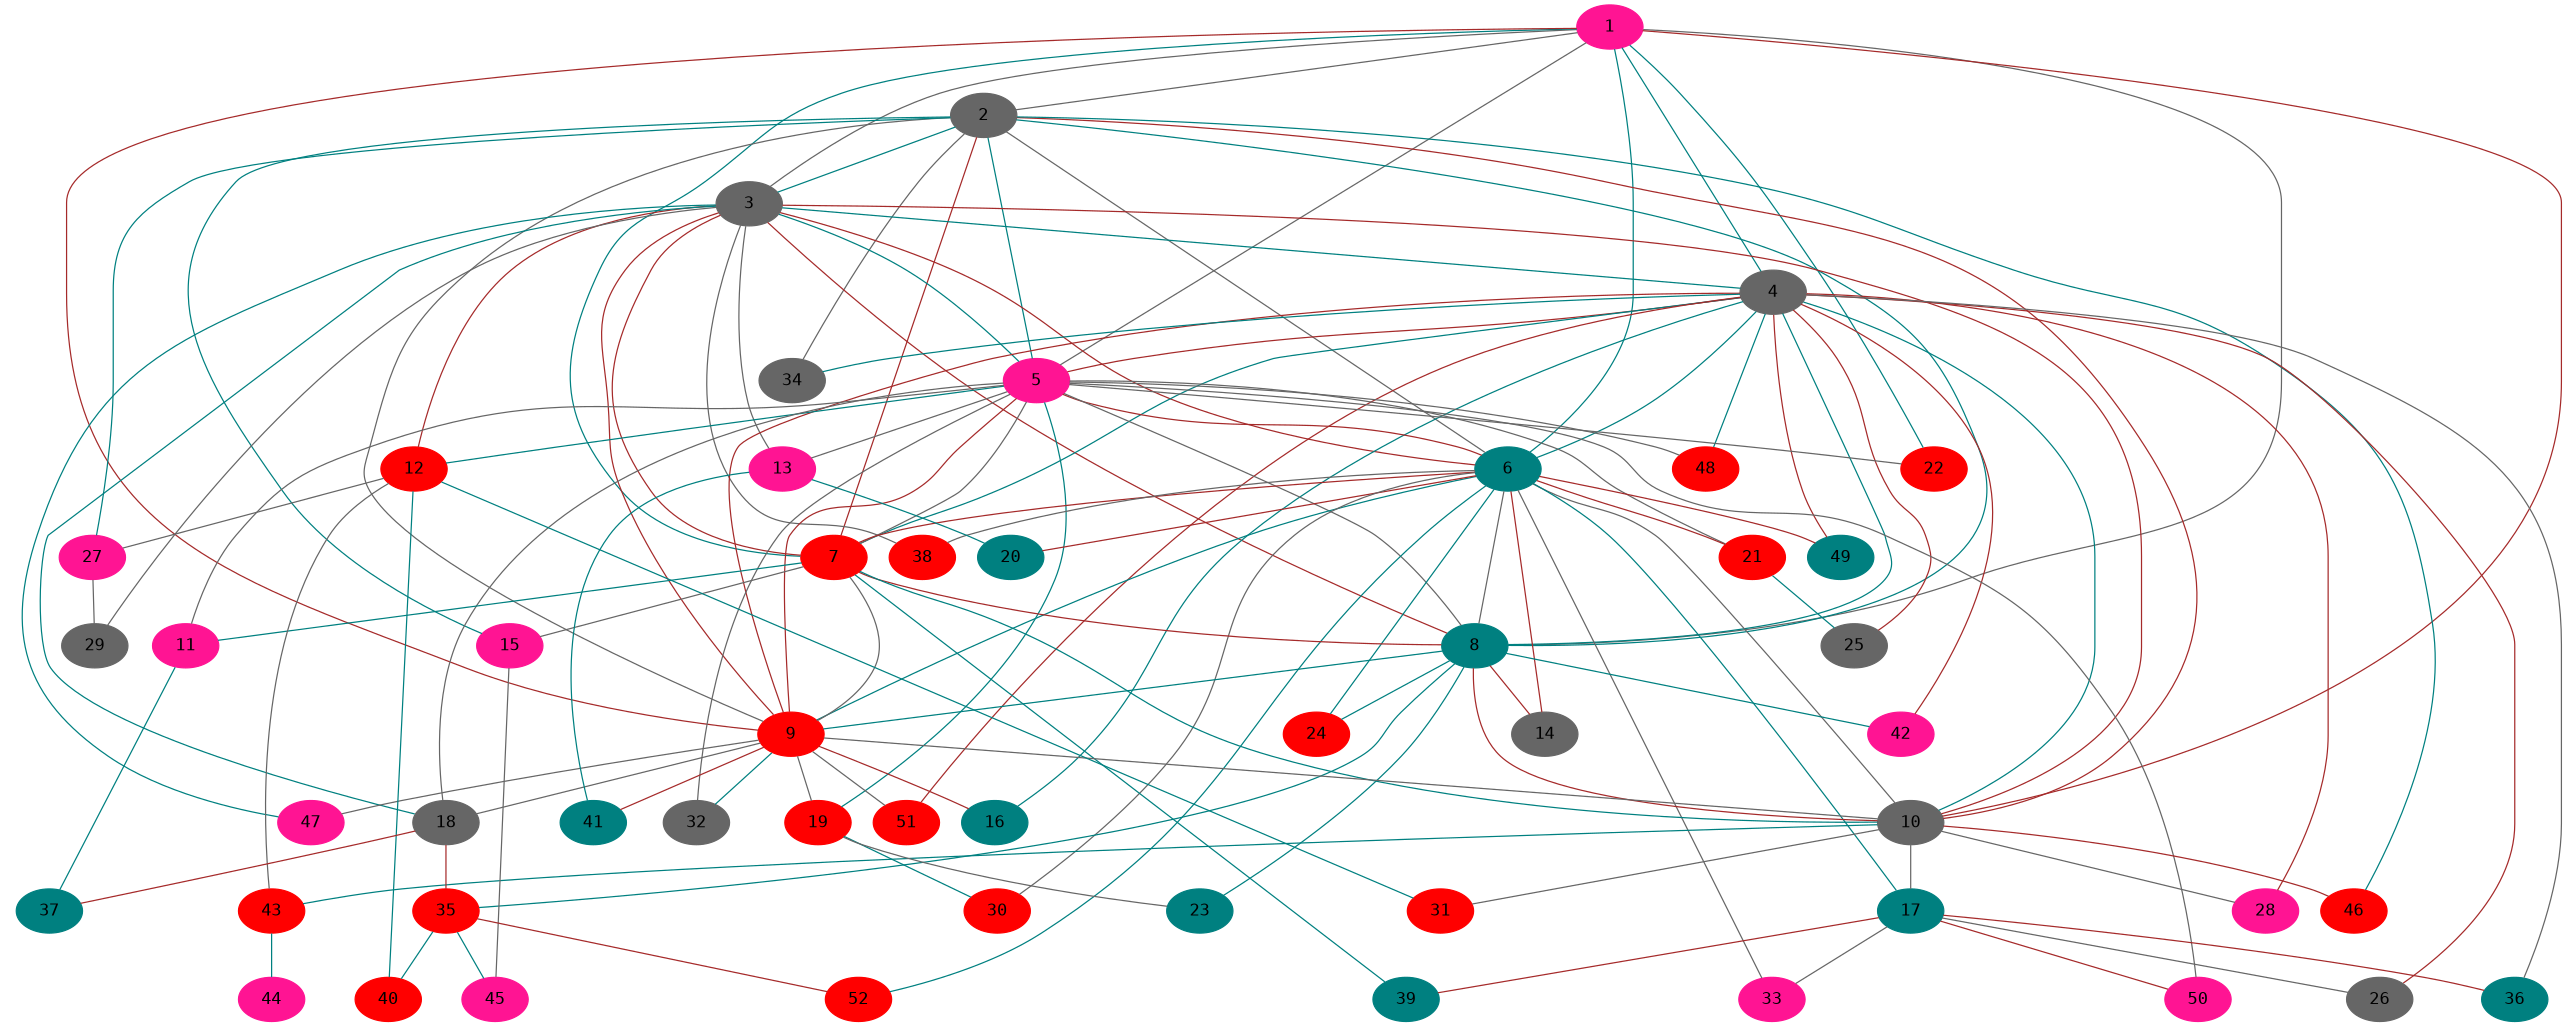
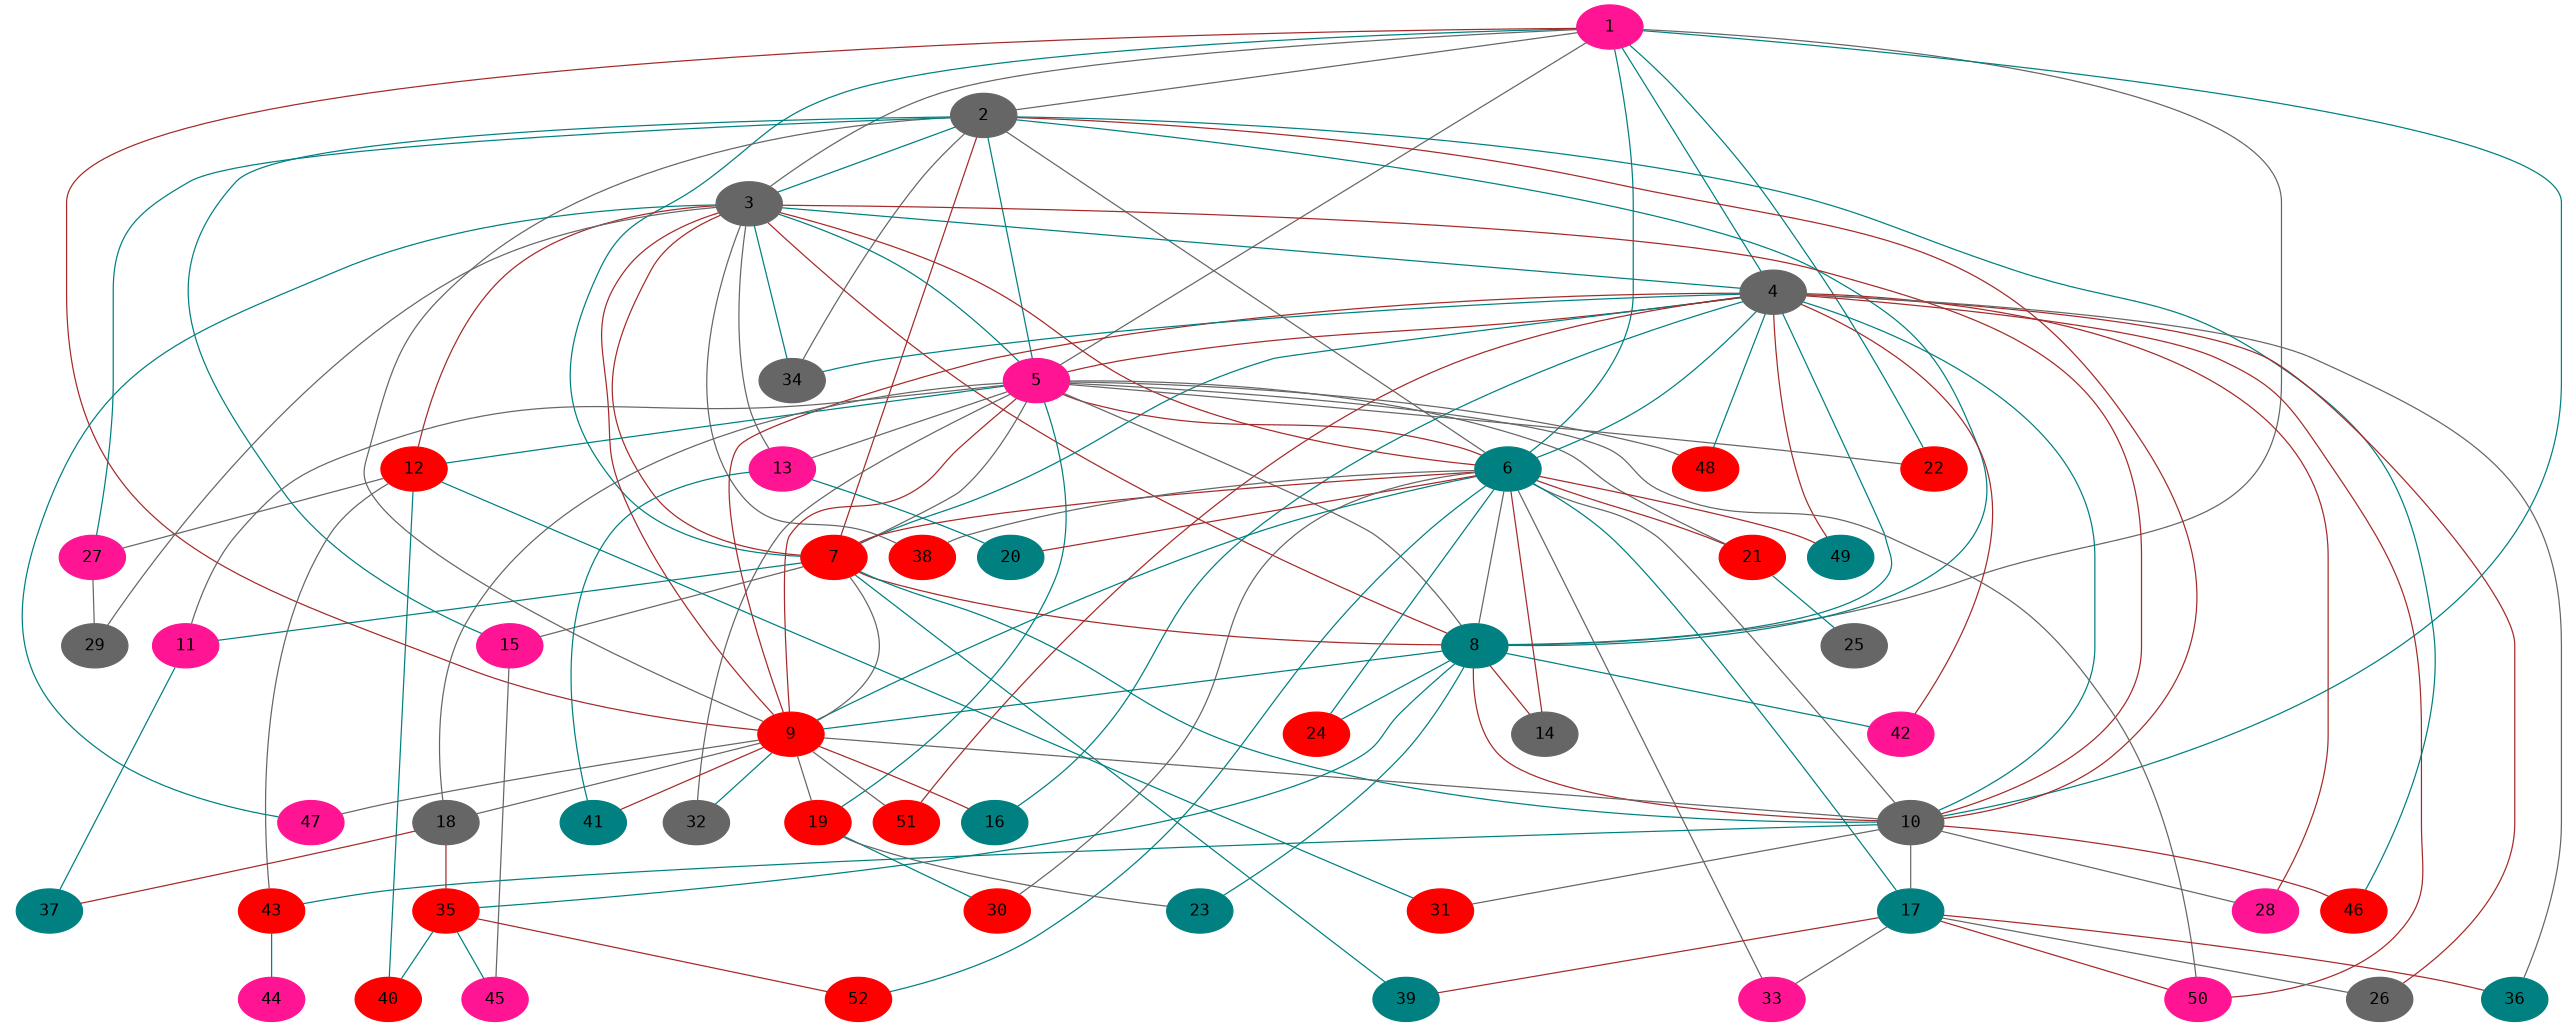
edge "1" -- "10": color brown -> teal
edge "3" -- "18": now "3" -- "34"
edge "4" -- "25": now "4" -- "50"
